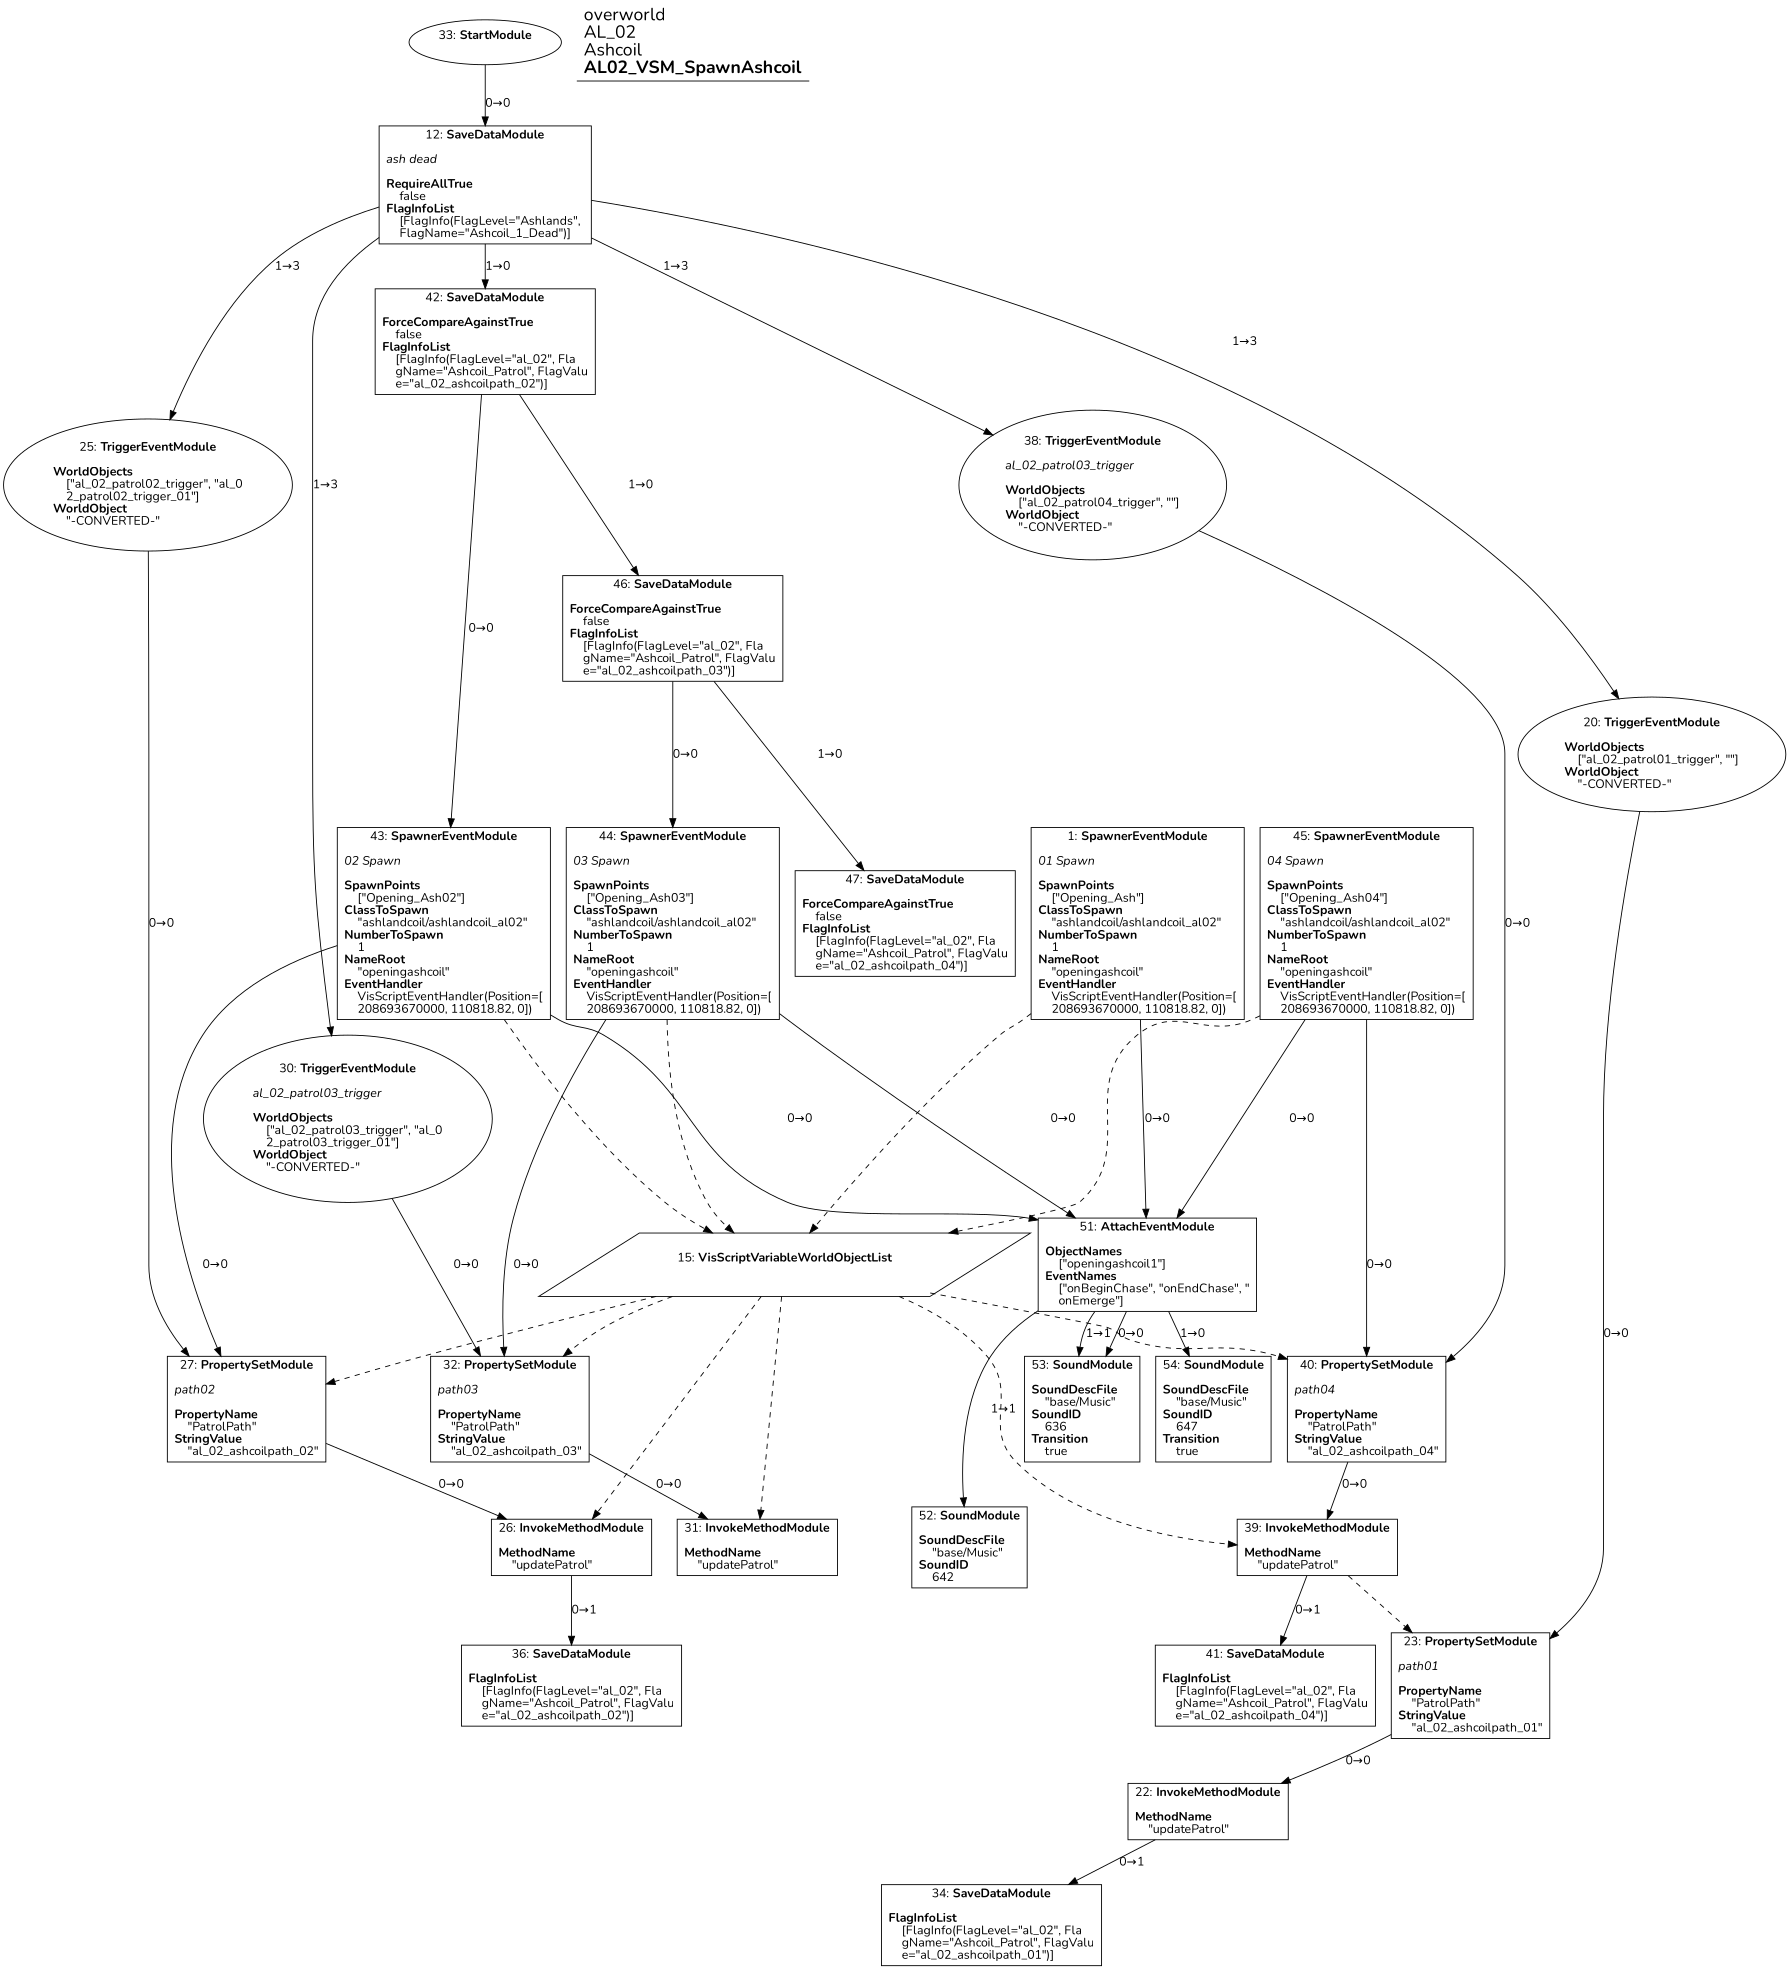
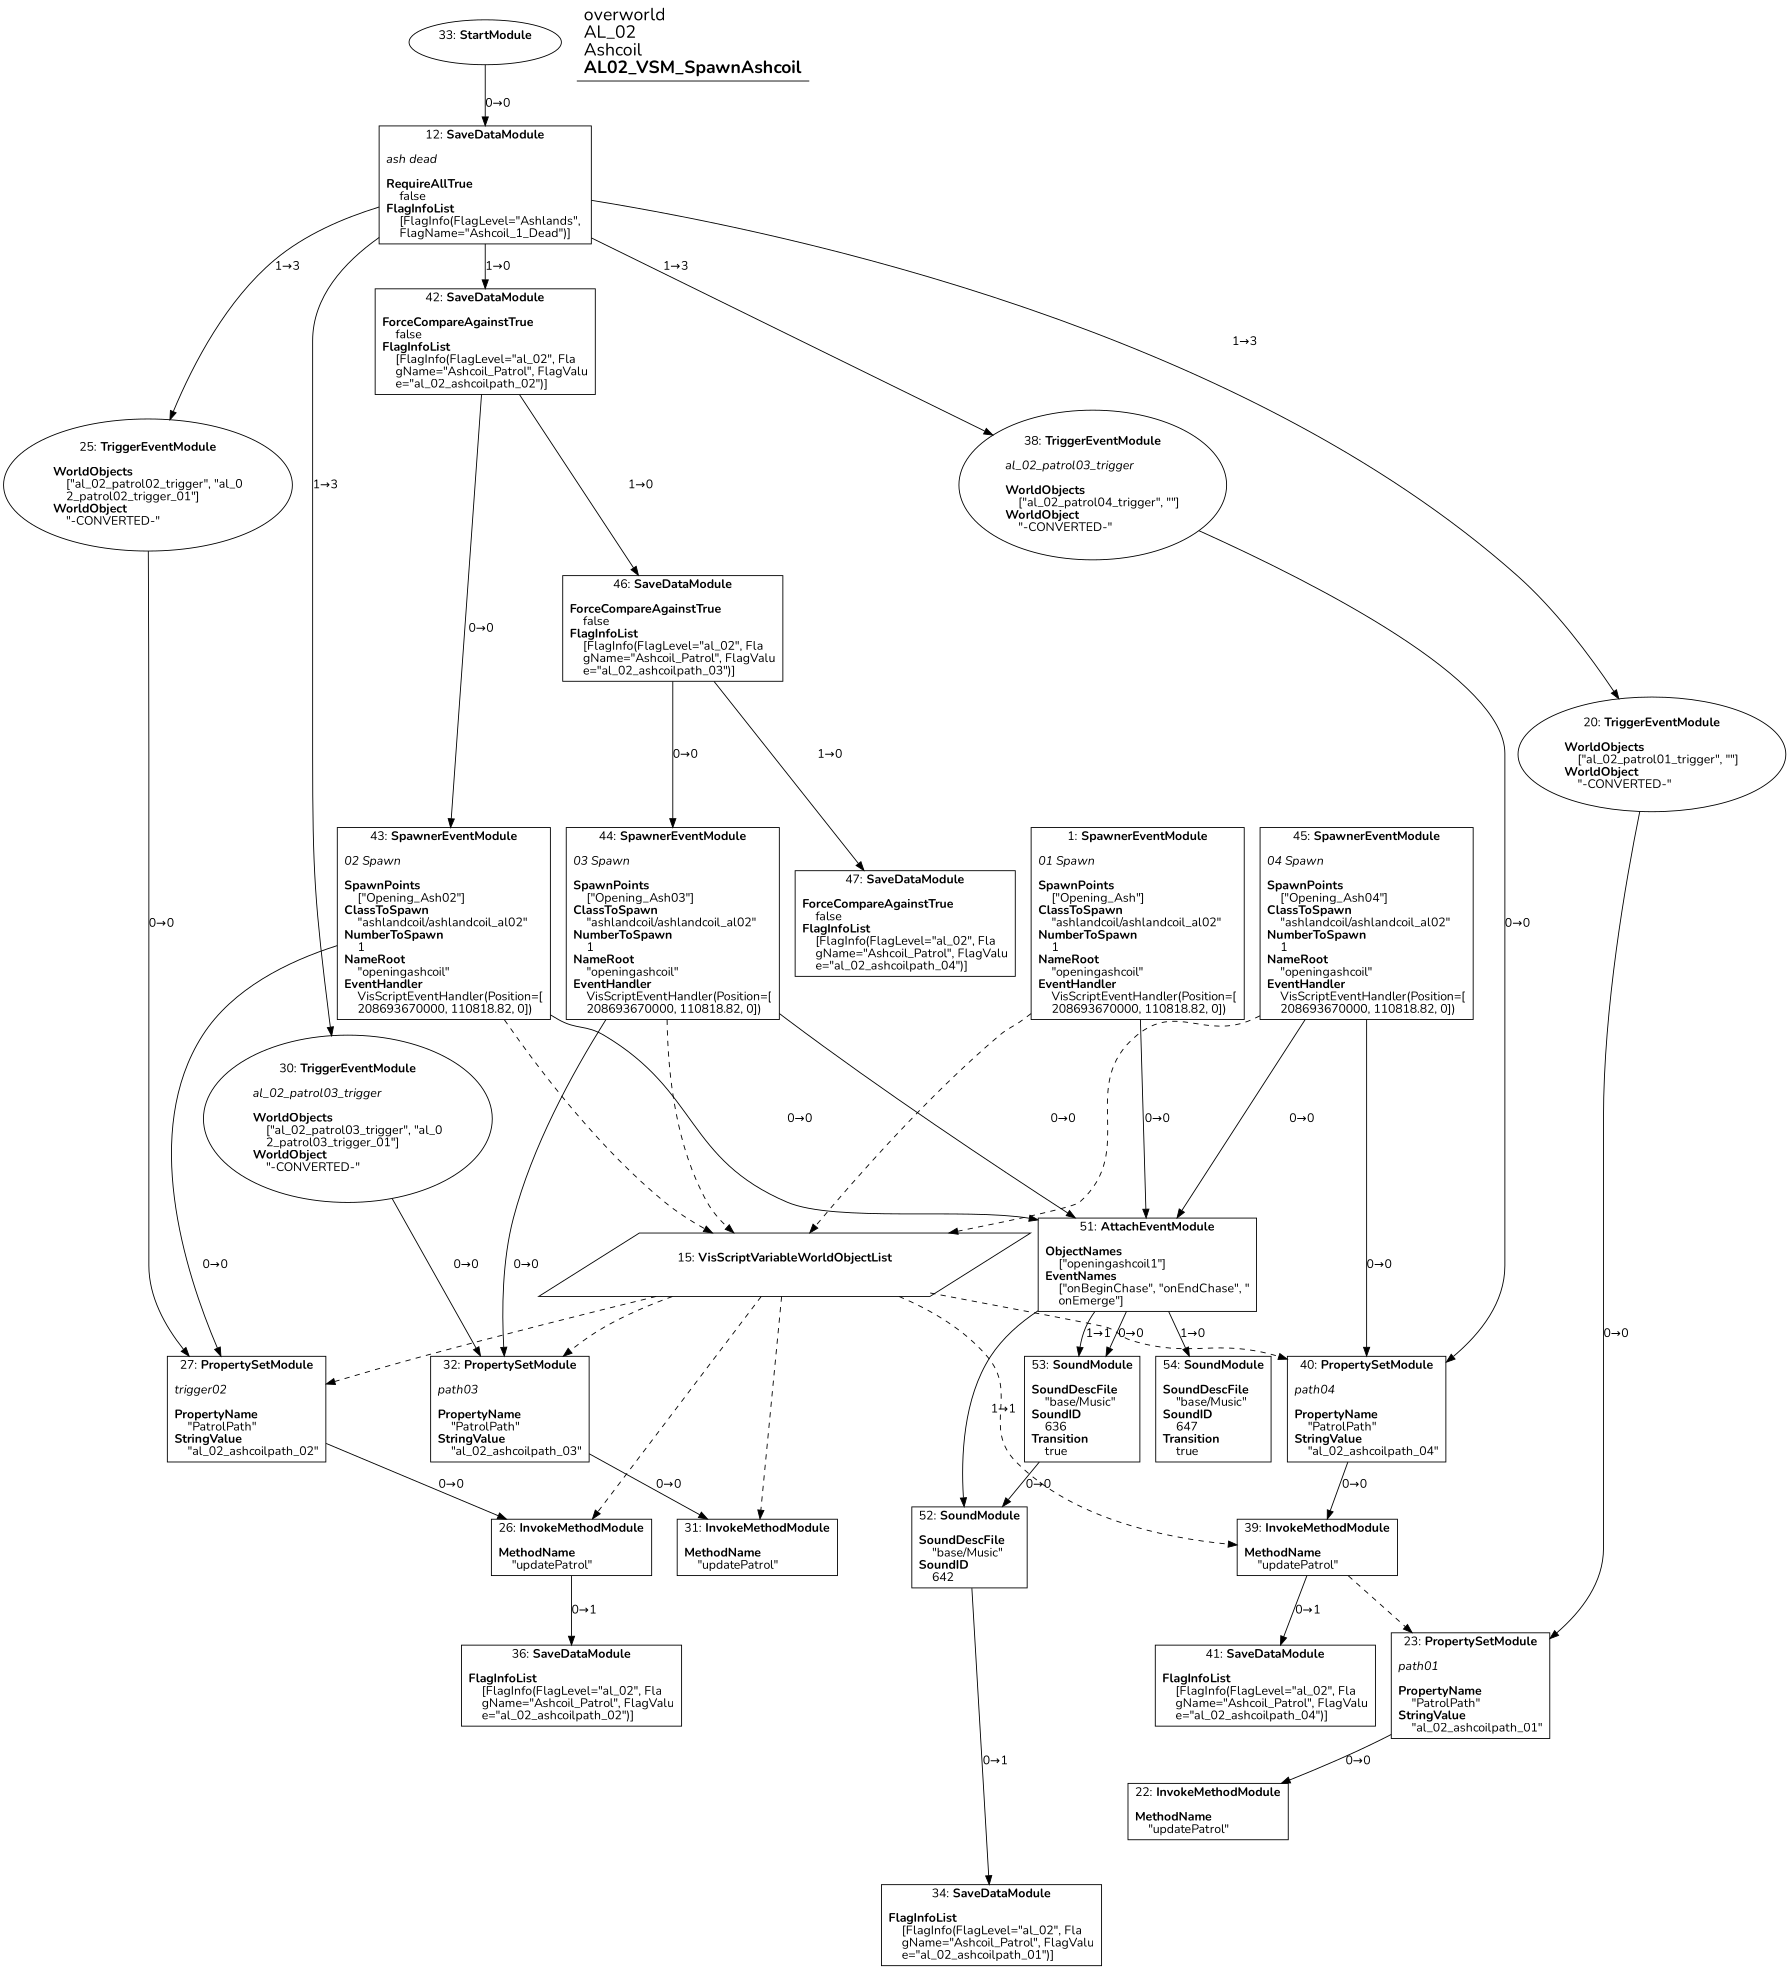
node "27:": text "path02" -> "trigger02"
edge "53:" -> "52:": added, label "0→0"
edge "22:" -> "34:": now "52:" -> "34:"
